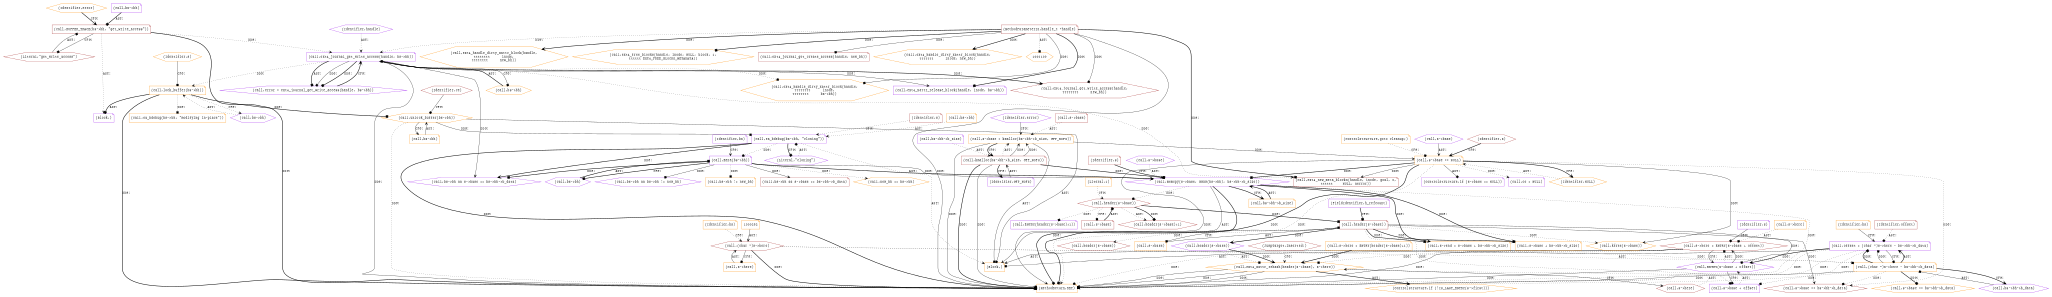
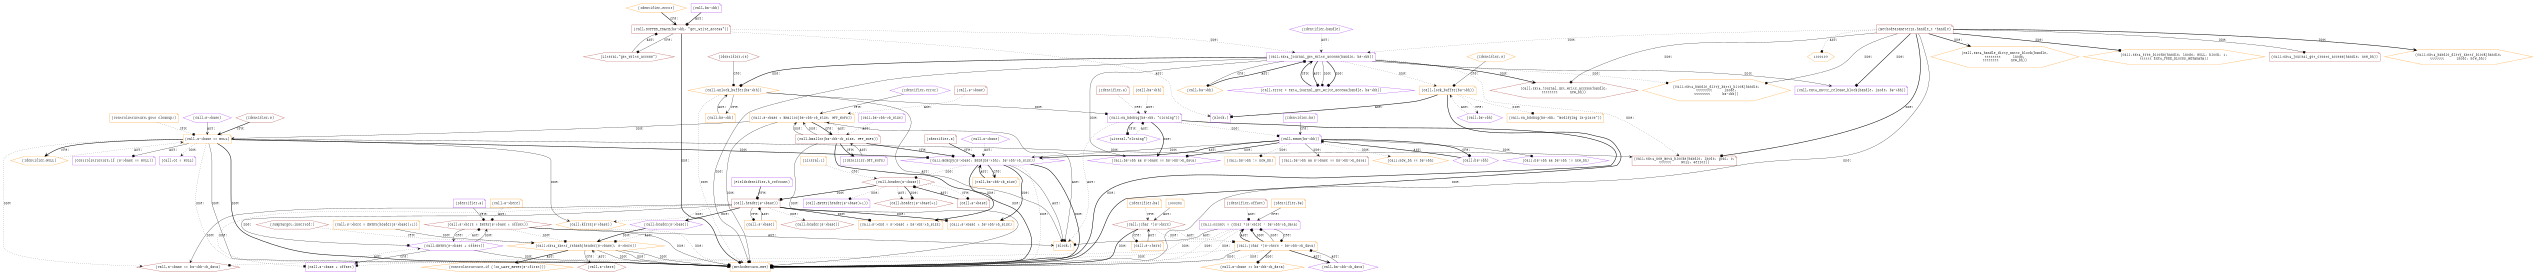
edge "(Call,lock_buffer(bs->bh))" -> "(Call,unlock_buffer(bs->bh))": now "(Call,ext4_journal_get_write_access(handle, bs->bh))" -> "(Call,unlock_buffer(bs->bh))"
edge "(Call,kmalloc(bs->bh->b_size, GFP_NOFS))" -> "(Call,memcpy(s->base, BHDR(bs->bh), bs->bh->b_size))": label "DDG: " -> "CFG: "
edge "(Call,offset = (char *)s->here - bs->bh->b_data)" -> "(Call,ENTRY(s->base + offset))": removed, label "DDG:"
edge "(Call,s->here = ENTRY(header(s->base)+1))" -> "(Call,ext4_xattr_rehash(header(s->base), s->here))": style bold -> solid
edge "(Call,(char *)s->here - bs->bh->b_data)" -> "(Call,bs->bh->b_data)": label "CFG: " -> "AST: "
